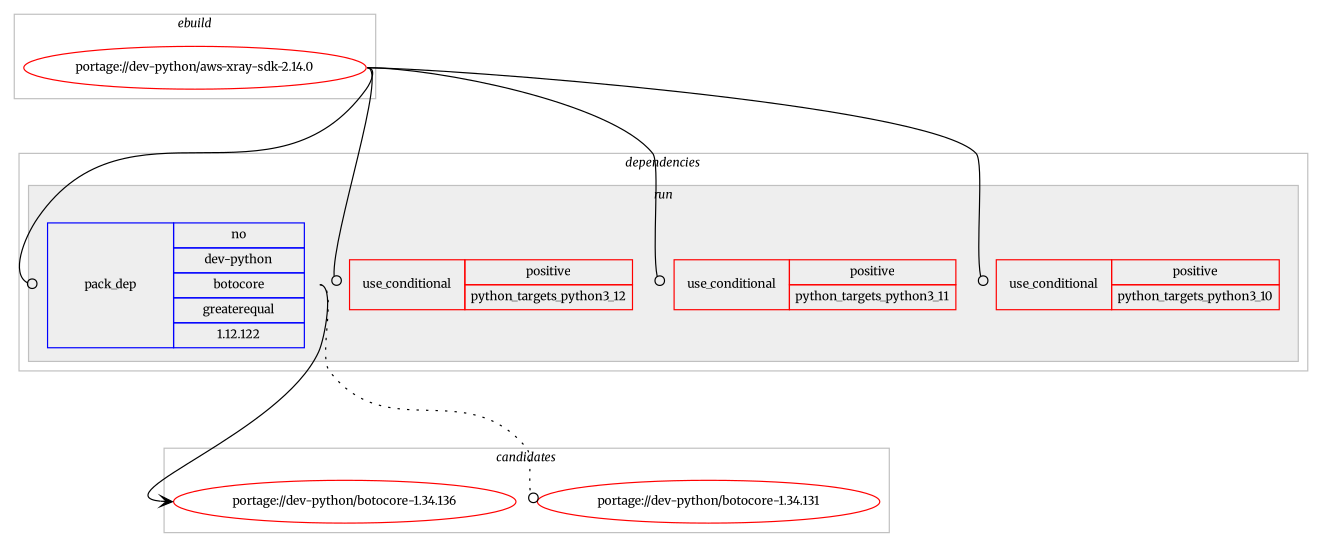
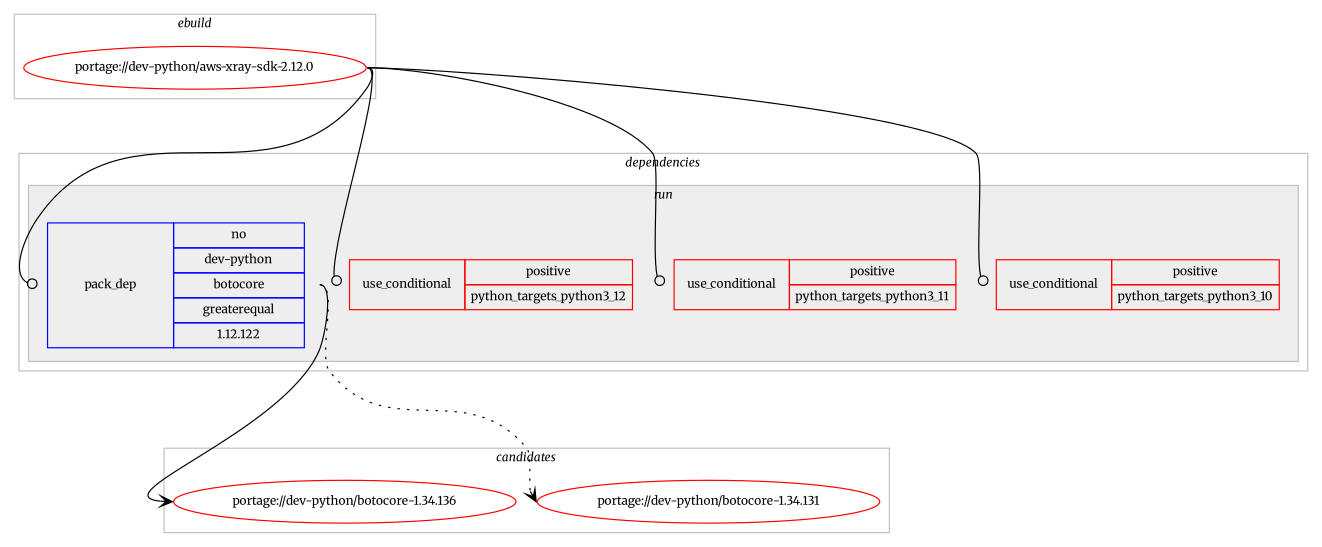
node "portage://dev-python/aws-xray-sdk-2.14.0": label "portage://dev-python/aws-xray-sdk-2.14.0" -> "portage://dev-python/aws-xray-sdk-2.12.0"
edge "pack_dep" -> "portage://dev-python/botocore-1.34.131": arrowhead odot -> vee
